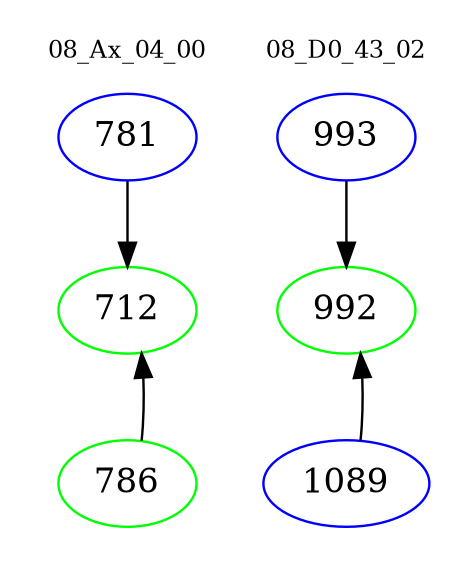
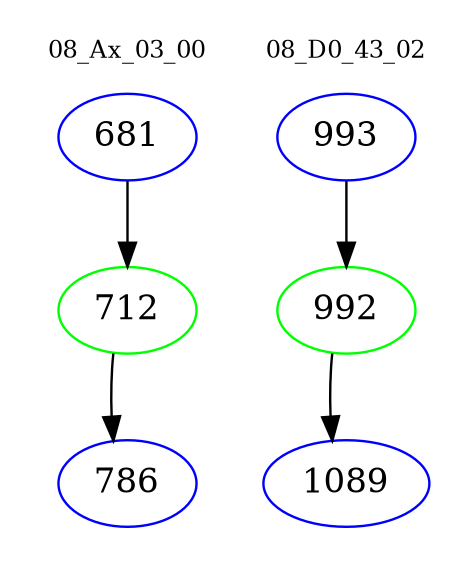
cluster "08_Ax_04_00": label "08_Ax_04_00" -> "08_Ax_03_00"
node "781": label "781" -> "681"
edge "786" -> "712": reversed
edge "1089" -> "992": reversed
node "786": color green -> blue
